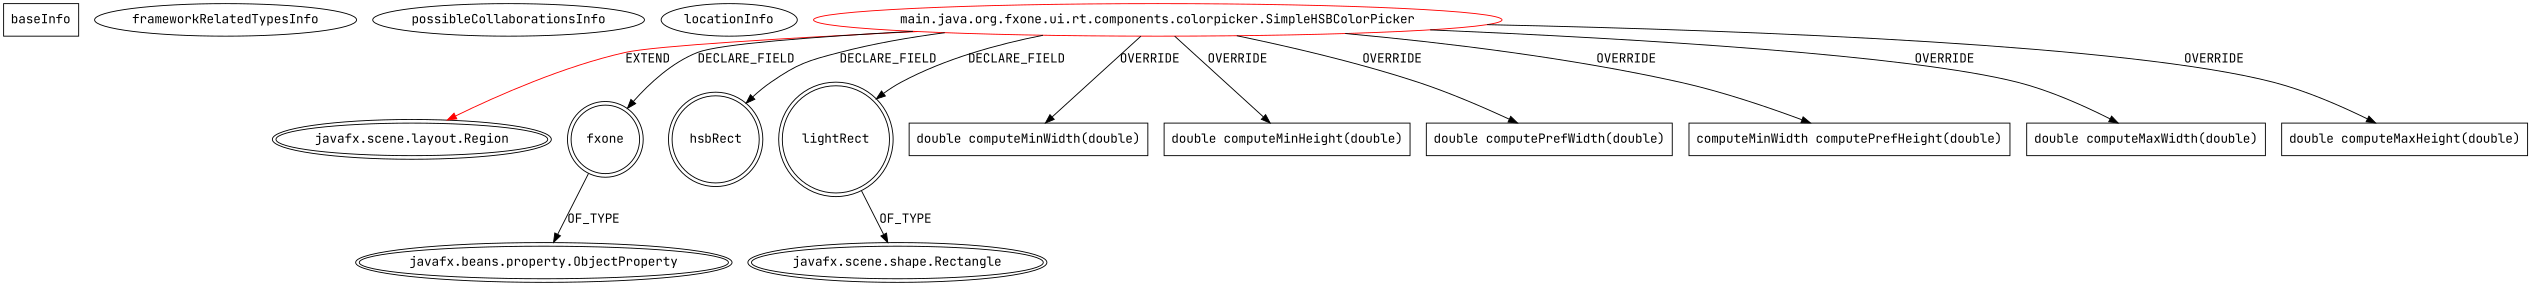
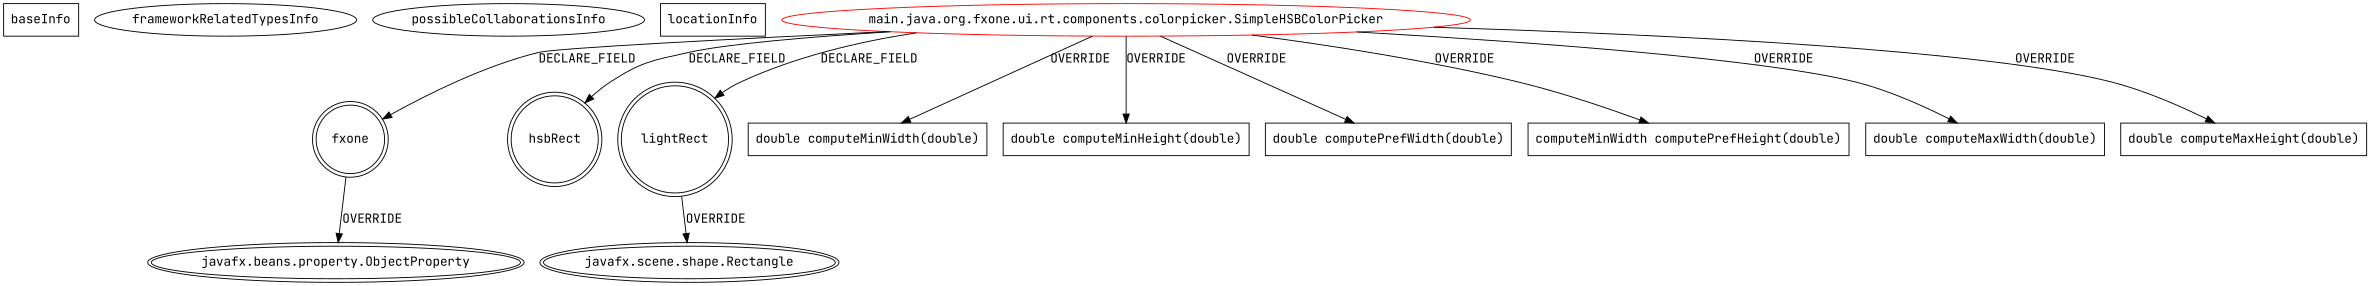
node "locationInfo": shape ellipse -> box
node "javafx.scene.layout.Region": removed
edge "fxone" -> "javafx.beans.property.ObjectProperty": label "OF_TYPE" -> "OVERRIDE"
edge "lightRect" -> "javafx.scene.shape.Rectangle": label "OF_TYPE" -> "OVERRIDE"
